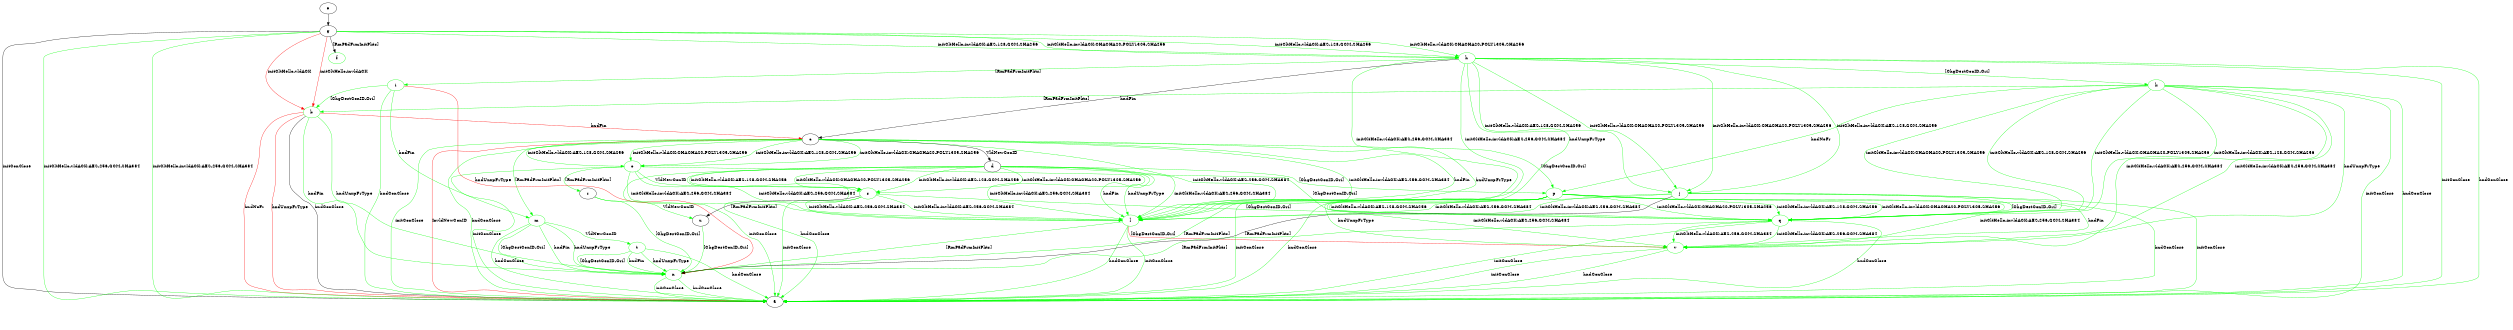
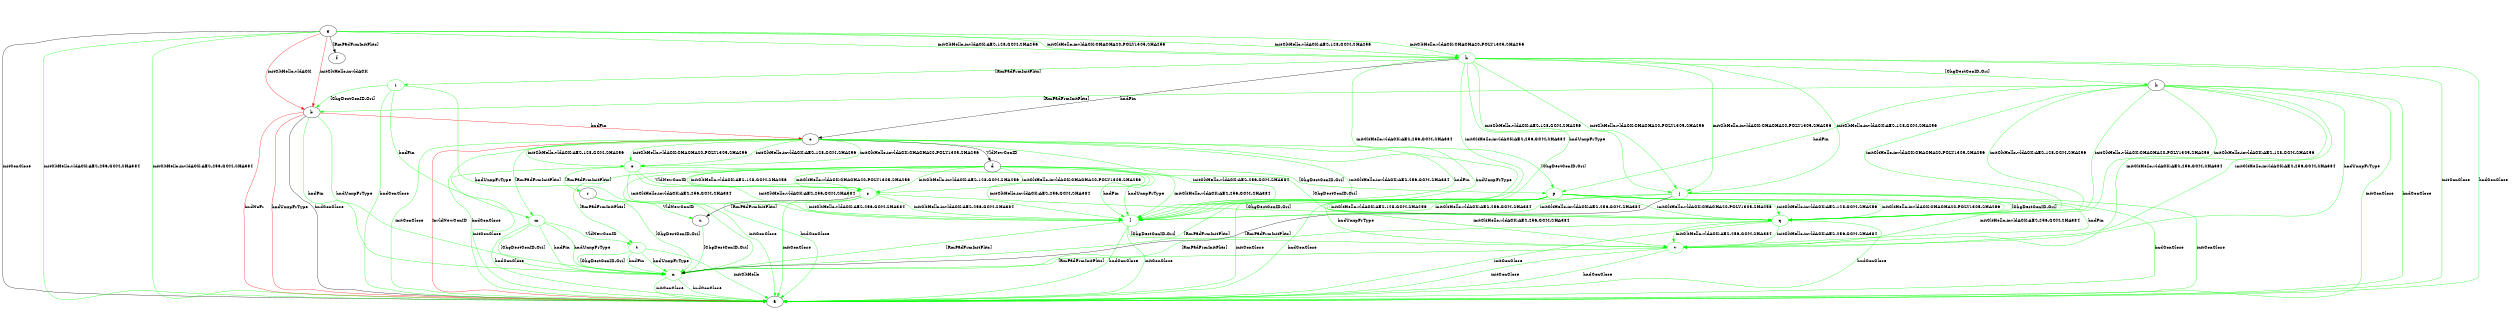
node "e": removed
node "f": color green -> black
node "k": color green -> black
node "b": color green -> black
edge "k" -> "p": label "hndNoFr " -> "hndFin "
edge "d" -> "t": added, label "[RmPadFrmInitPkts]"
edge "i" -> "n": color red -> green
edge "l" -> "v": color red -> green
edge "v" -> "n": added, label "[RmPadFrmInitPkts]"
edge "t" -> "a": label "hndConClose " -> "initCltHello "
